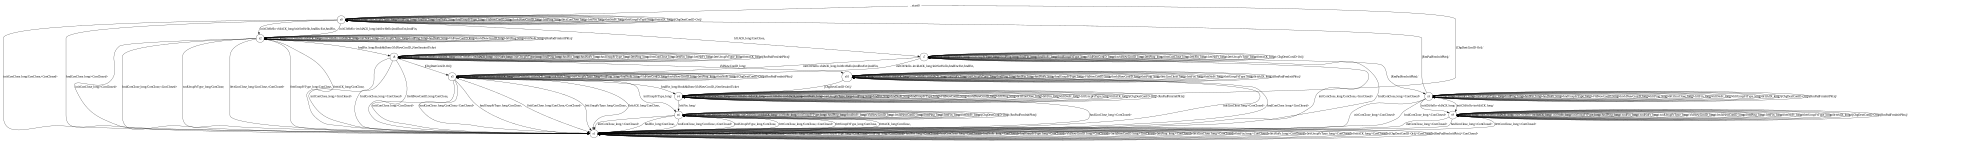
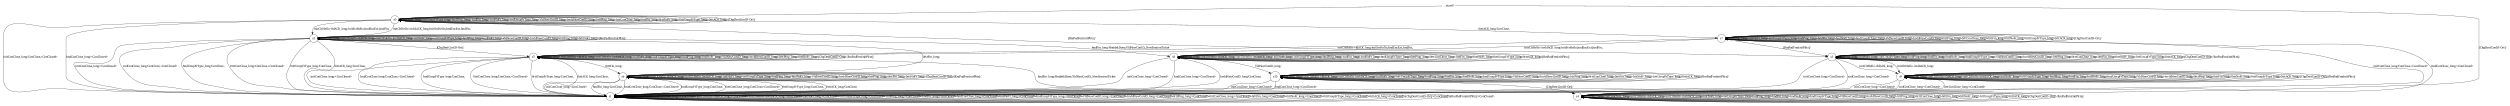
edge "s5" -> "s0": reversed
edge "s8" -> "s3": now "s2" -> "s3"
edge "s3" -> "s6": label "initUnxpFrType_long/ " -> "0rttFin_long/ "
edge "s4" -> "s6": now "s2" -> "s6"
edge "s4" -> "s1": removed, label "hndConClose_long/<ConClosed>"
